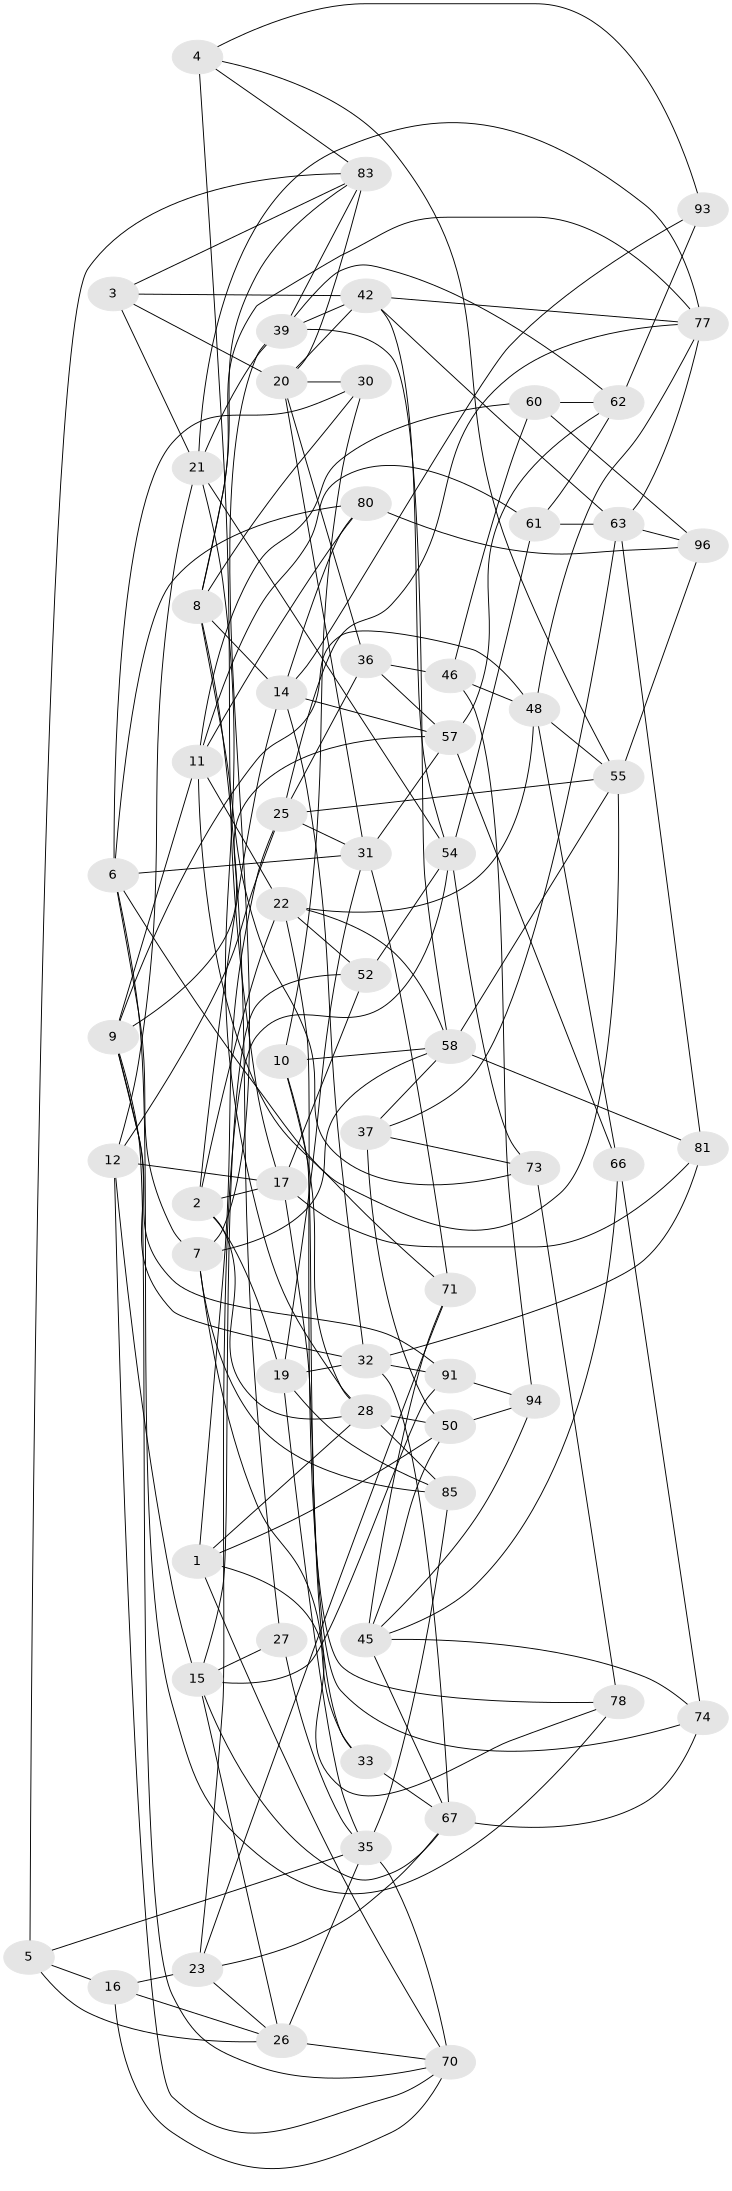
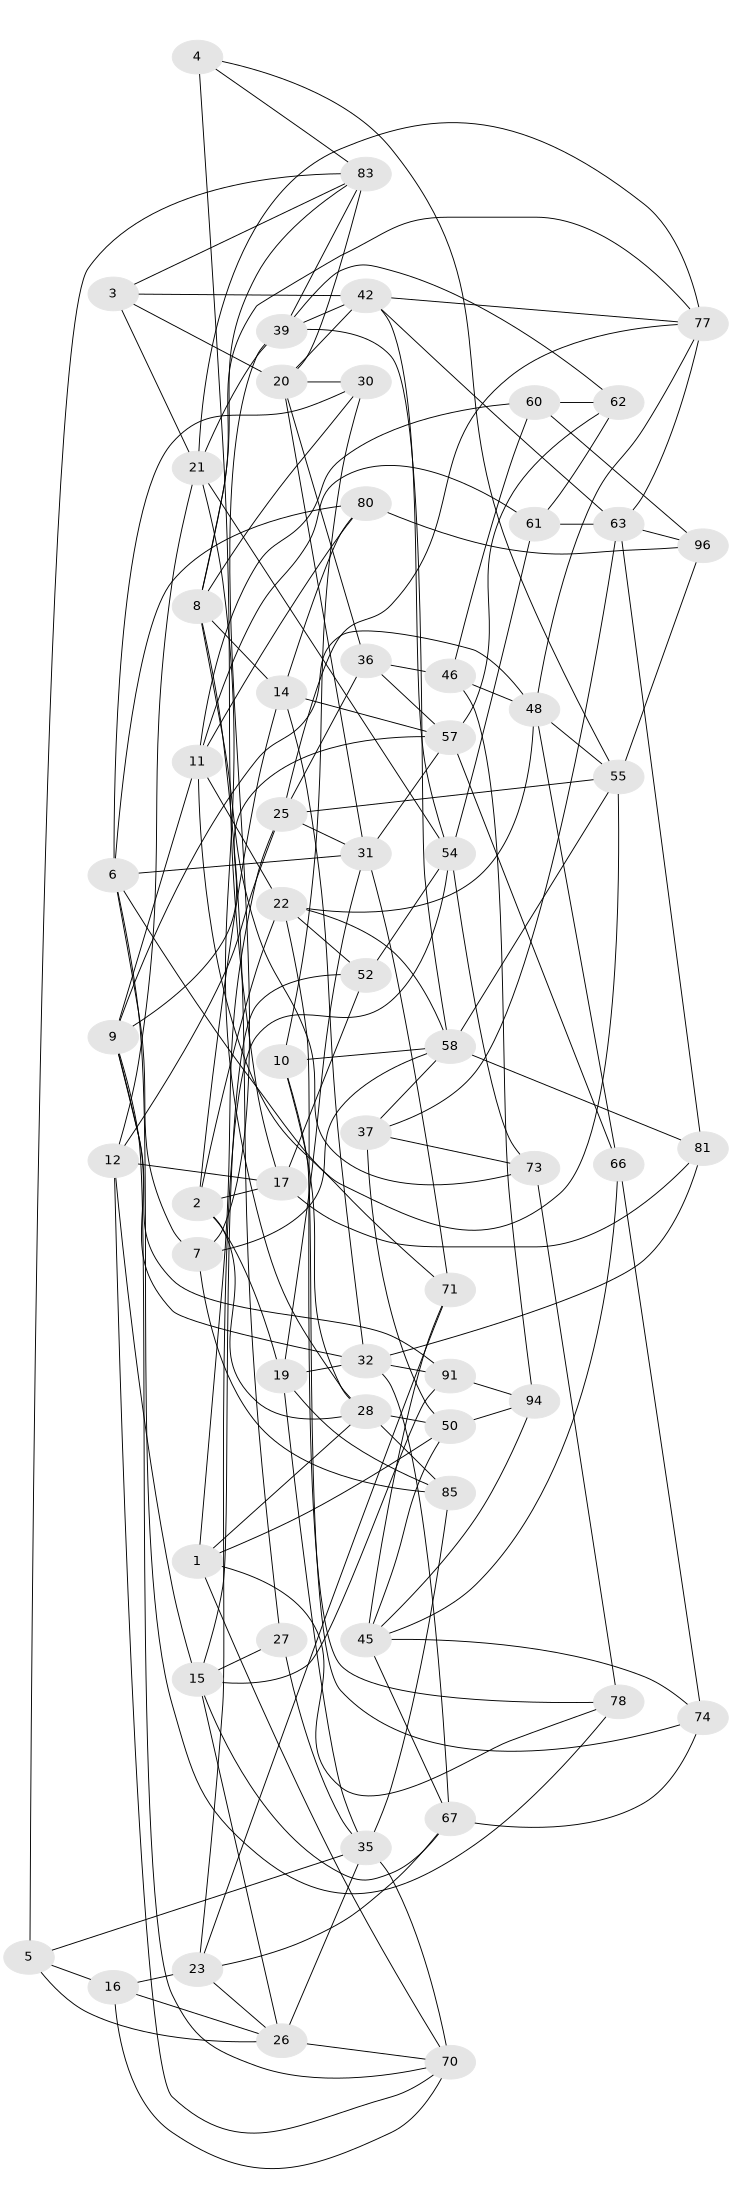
node "93": removed
node "33": removed
